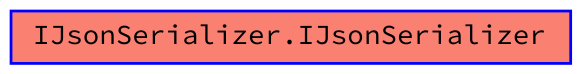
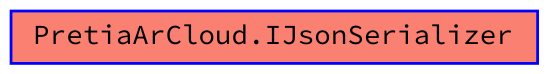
node "IJsonSerializer.IJsonSerializer": label "IJsonSerializer.IJsonSerializer" -> "PretiaArCloud.IJsonSerializer"
